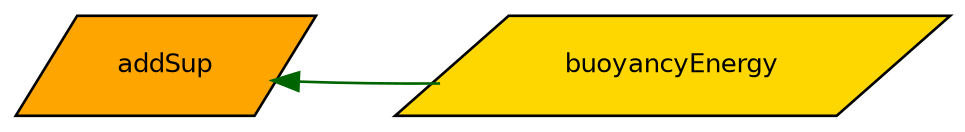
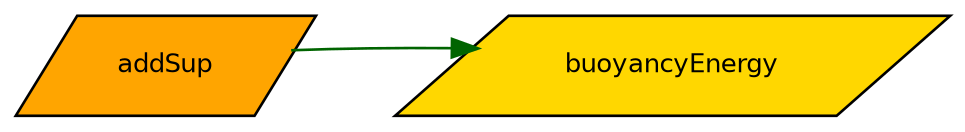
edge "buoyancyEnergy" -> "addSup": reversed
